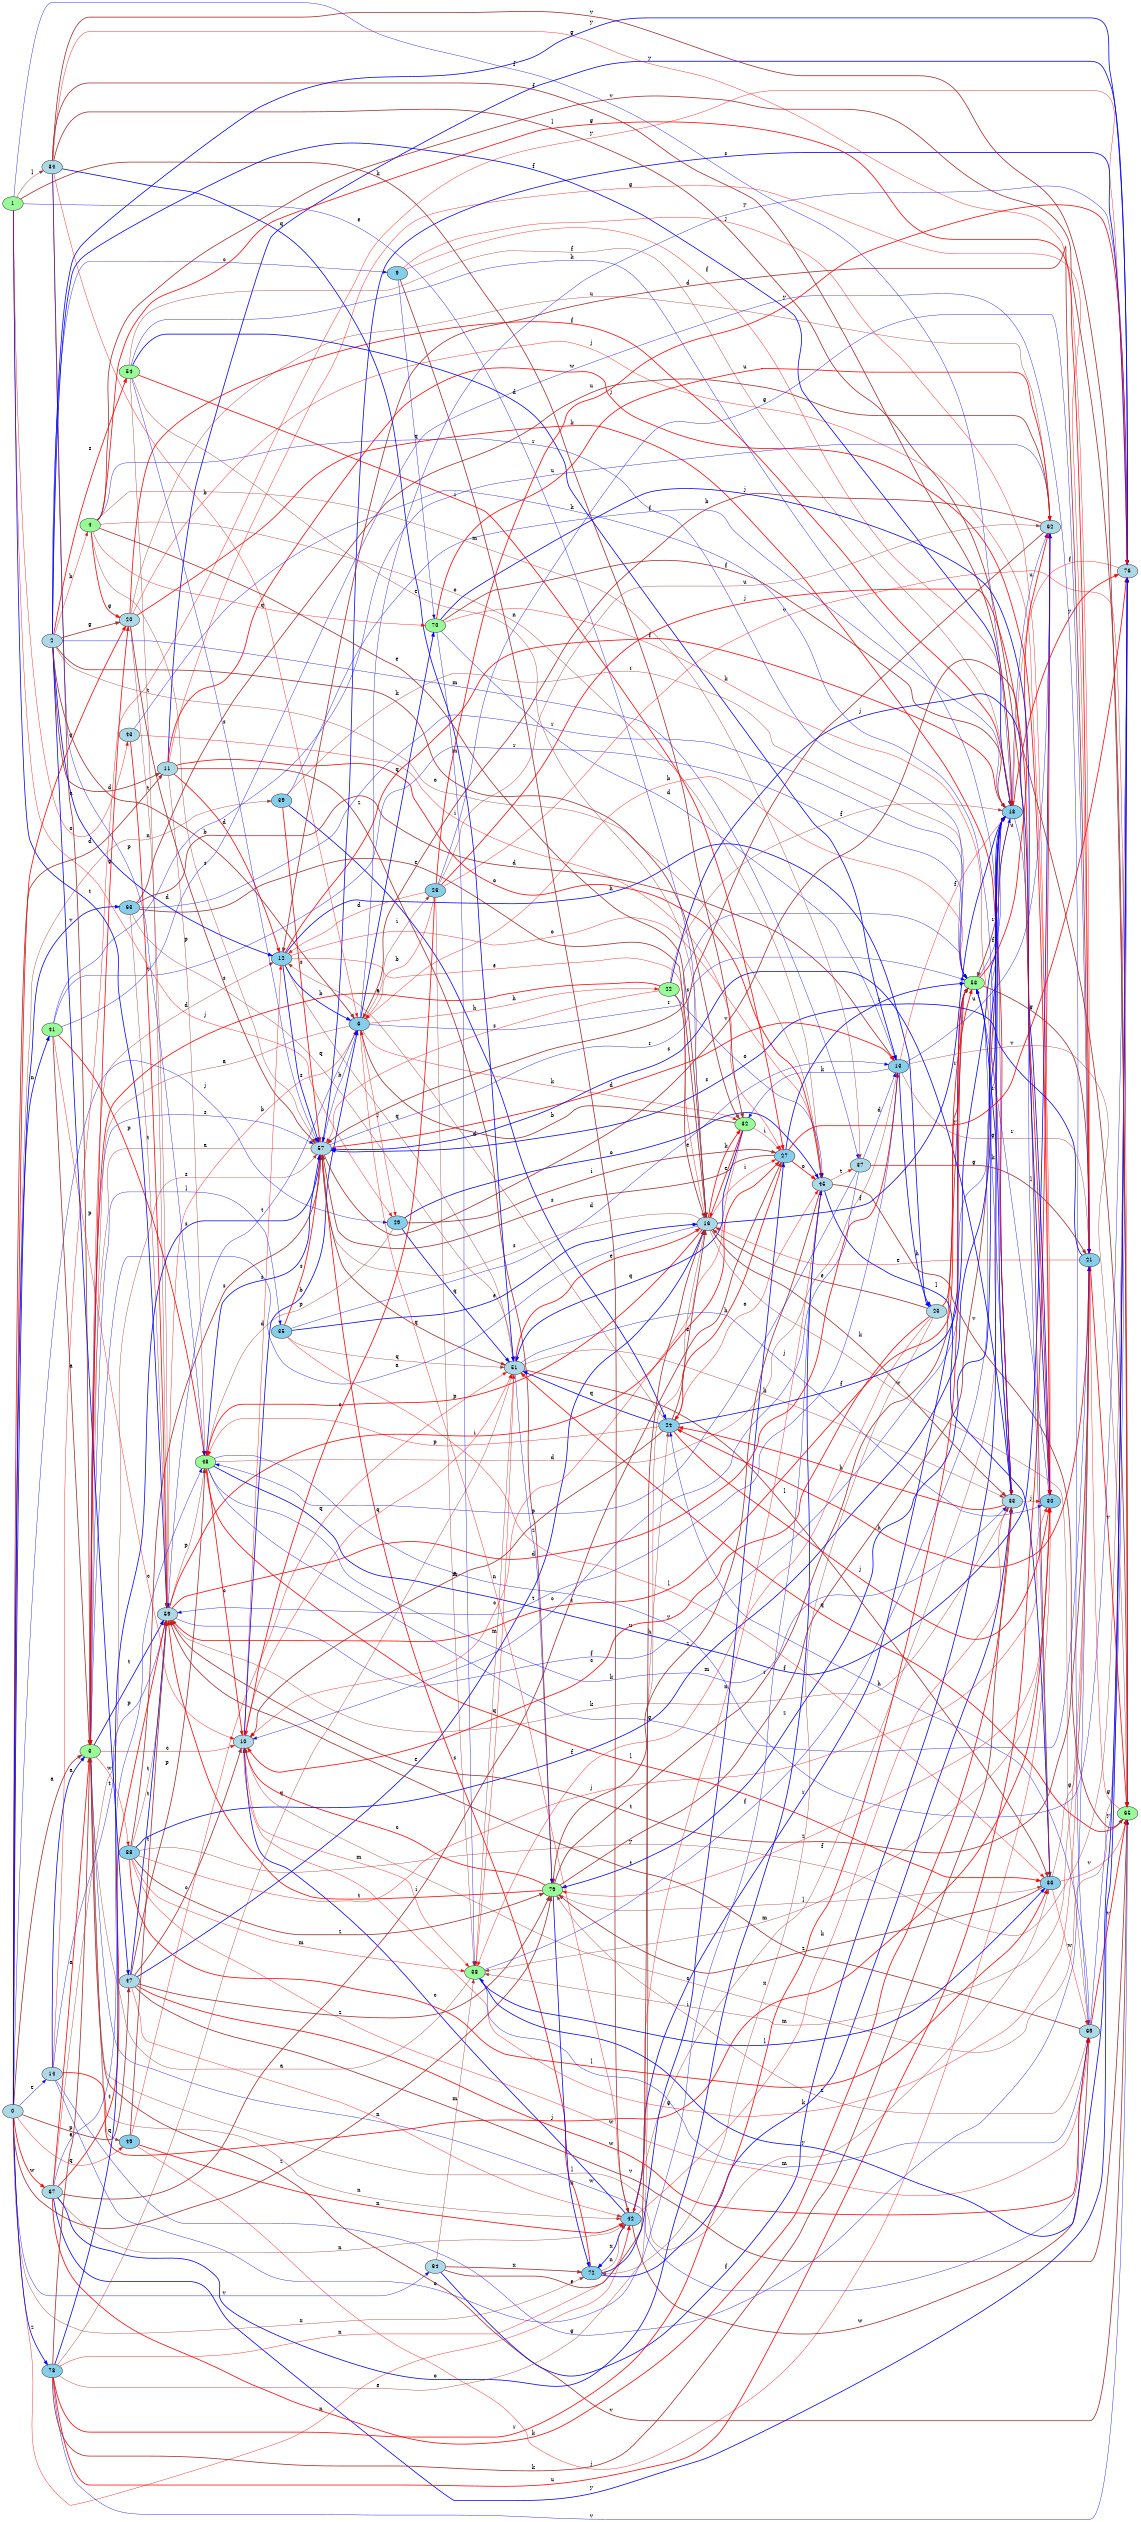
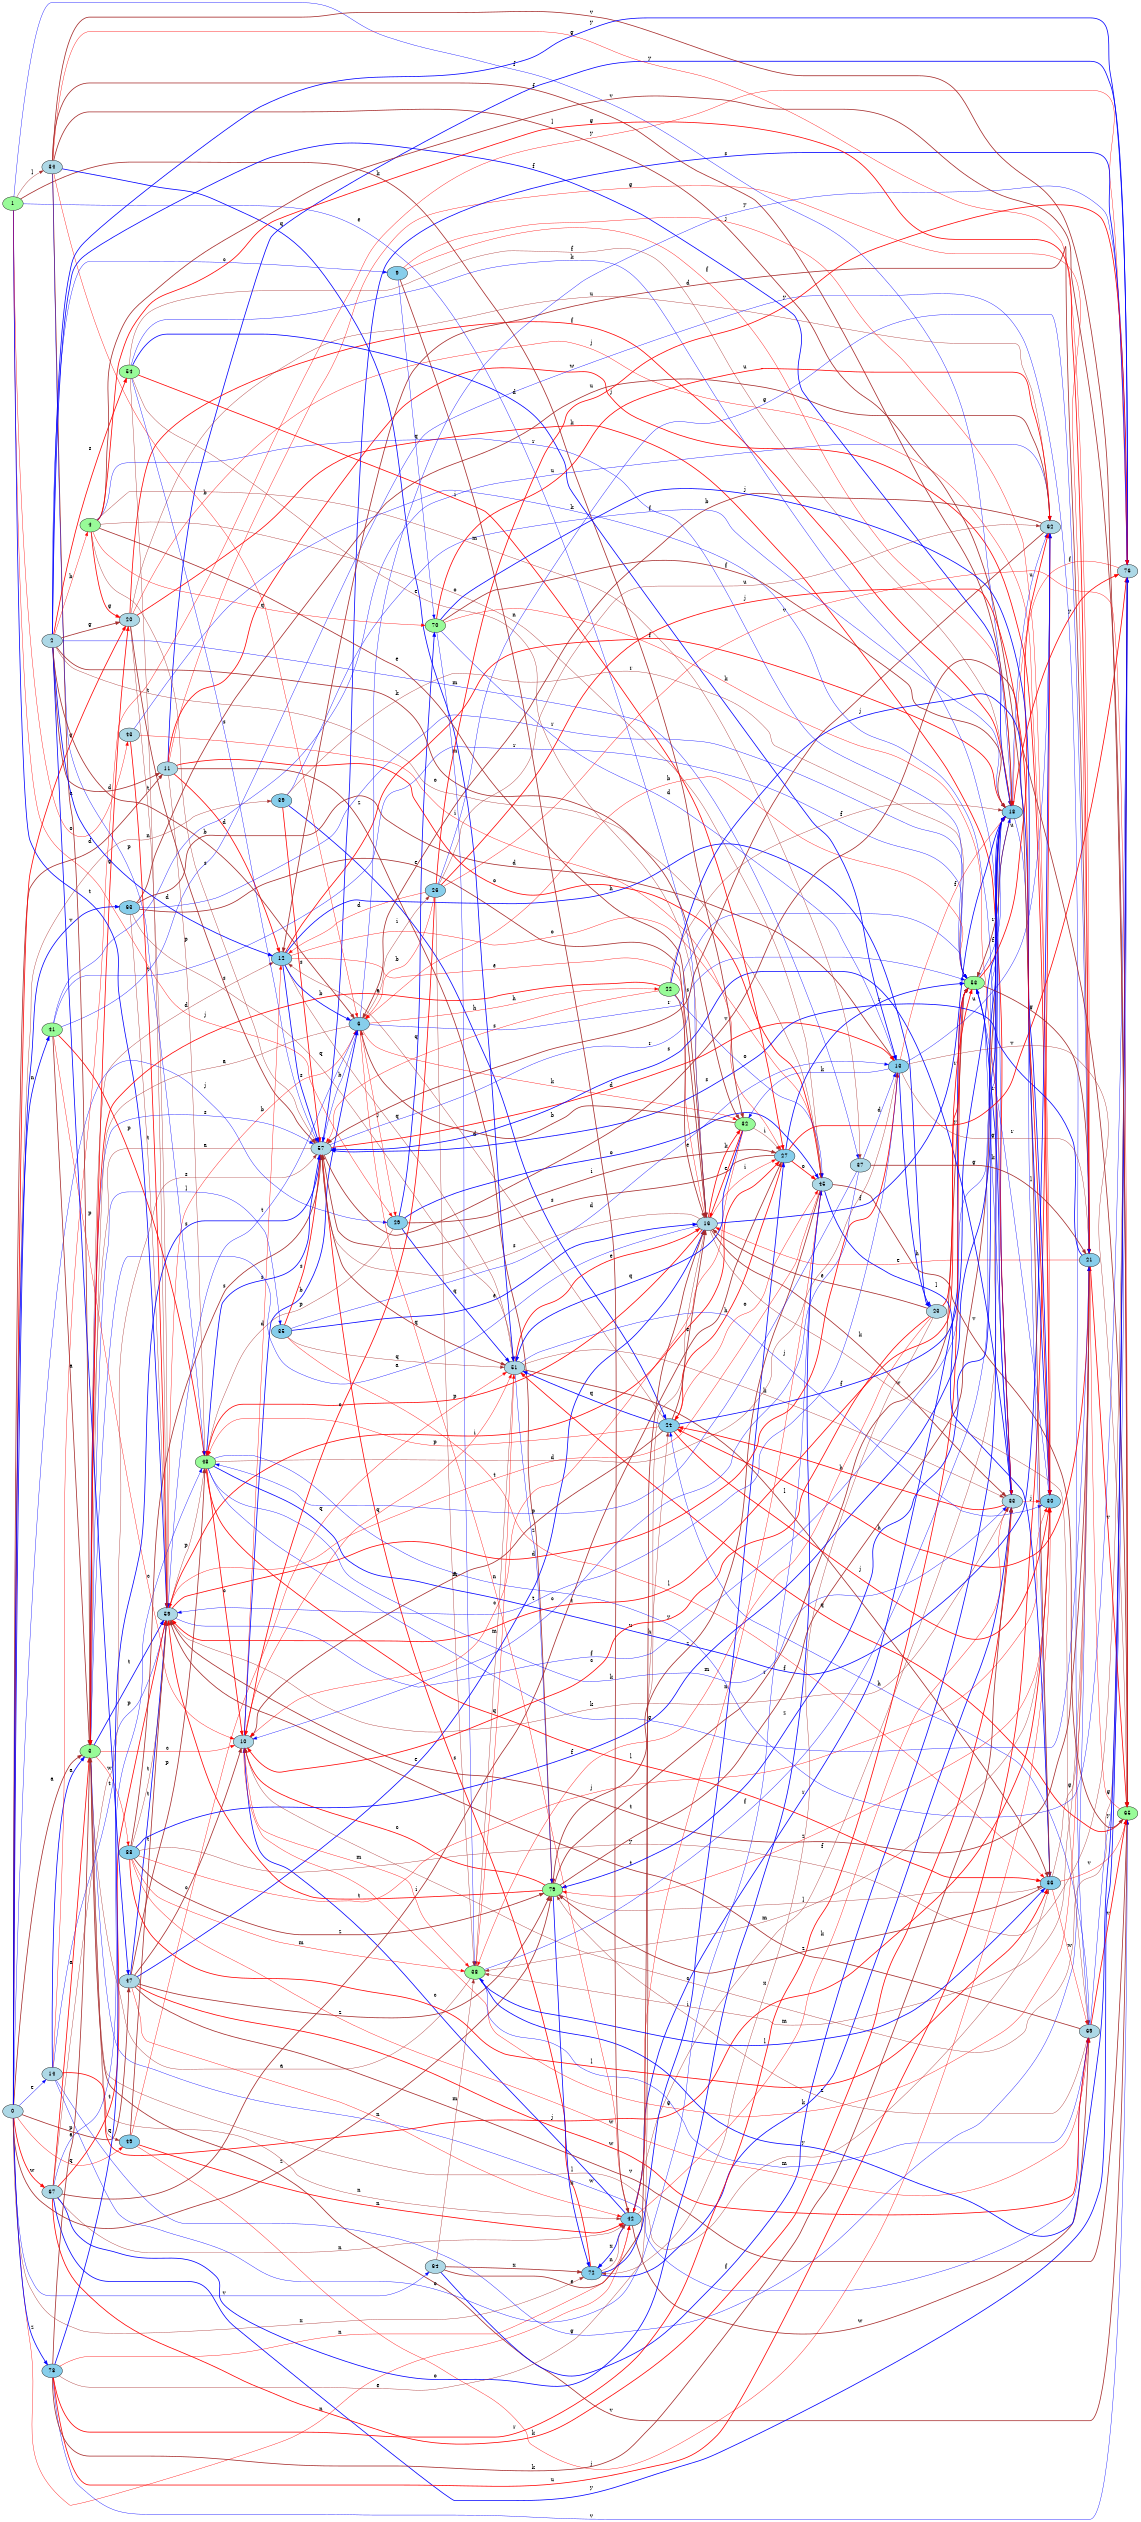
edge "6" -> "70": now "29" -> "70"
edge "45" -> "37": now "45" -> "59"
edge "78" -> "51": removed, label "q"
